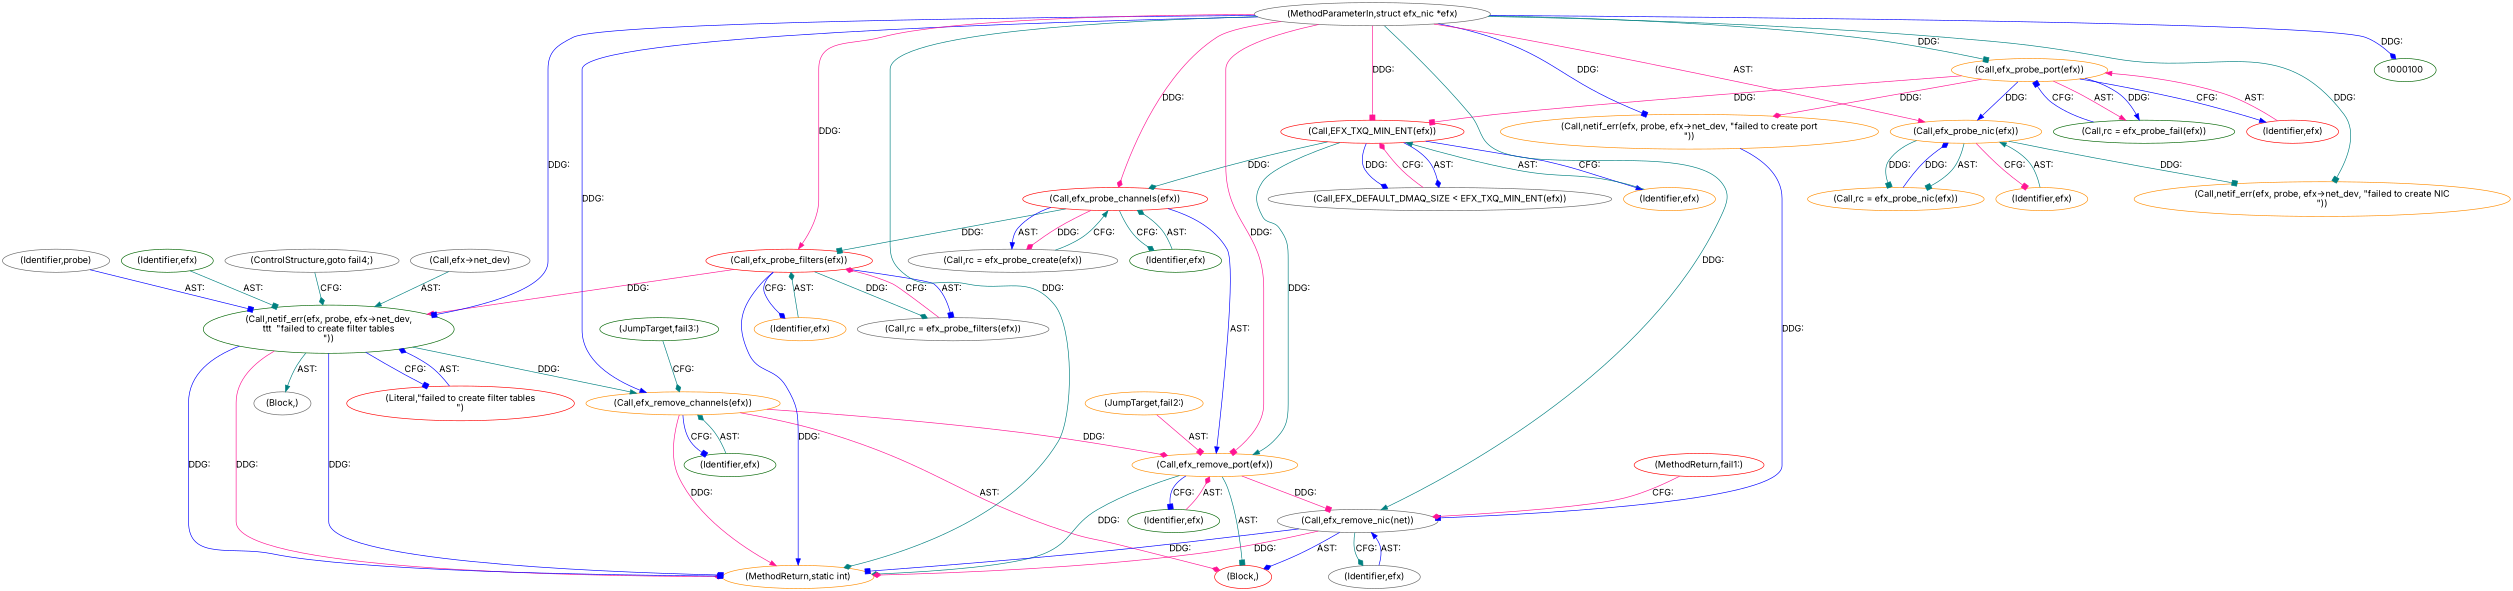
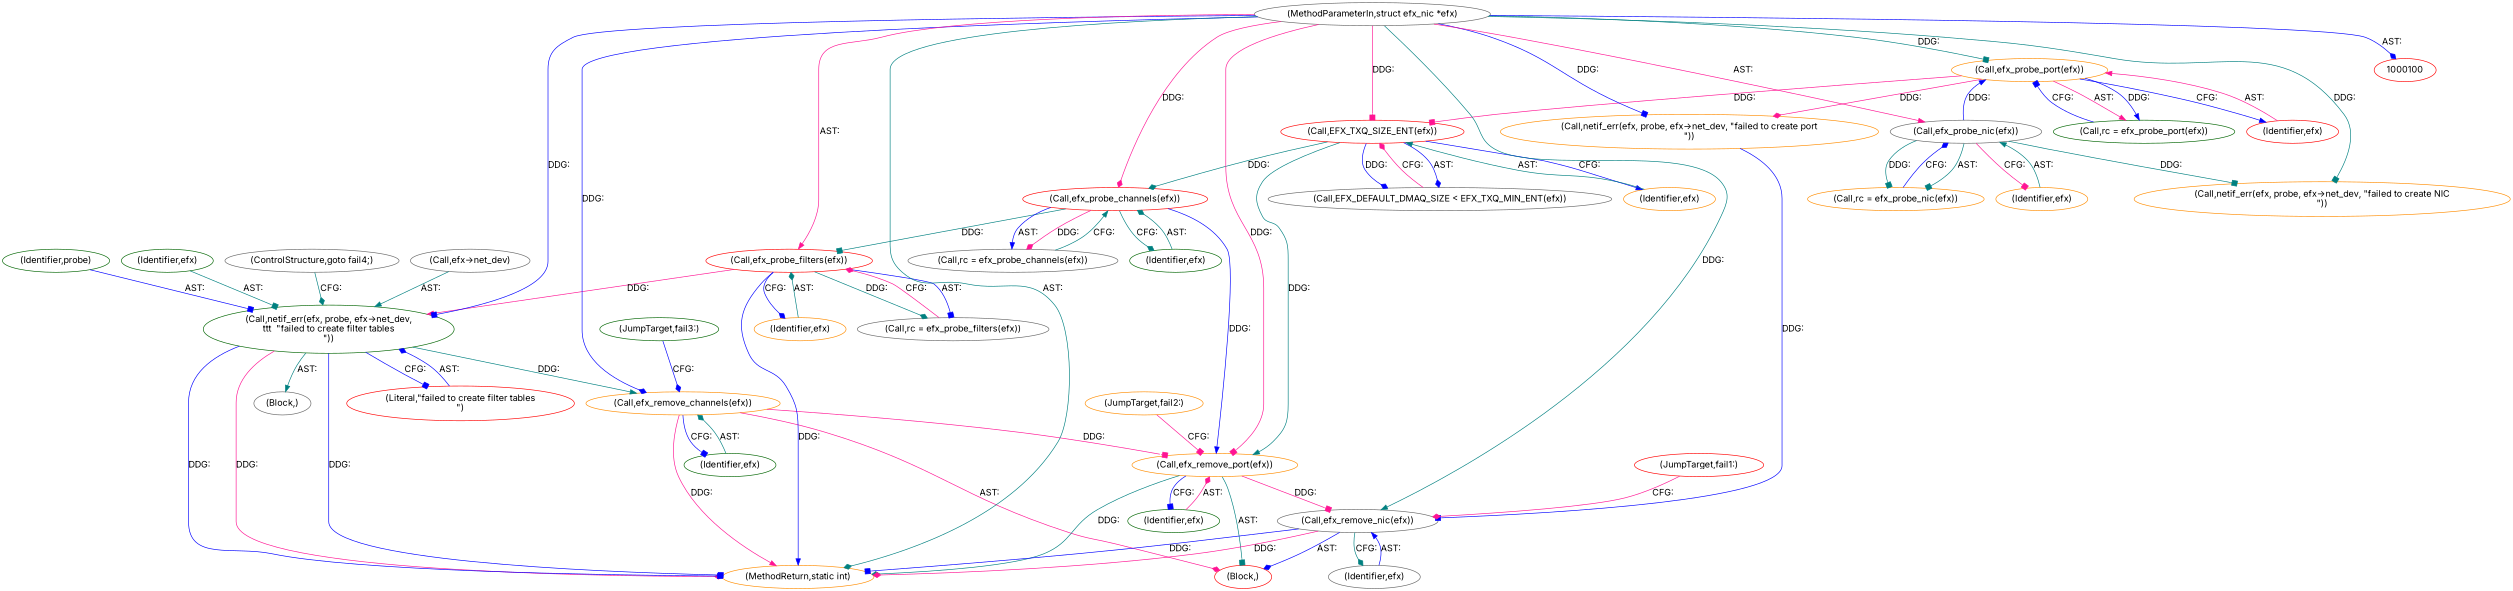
edge "(MethodParameterIn,struct efx_nic *efx)" -> "(Call,efx_remove_channels(efx))": arrowhead normal -> diamond
edge "(MethodParameterIn,struct efx_nic *efx)" -> "1000100": label "DDG: " -> "AST: "
node "1000100": color darkgreen -> red
edge "(Call,efx_probe_port(efx))" -> "(Call,efx_probe_nic(efx))": reversed
edge "(MethodParameterIn,struct efx_nic *efx)" -> "(Call,efx_probe_filters(efx))": label "DDG: " -> "AST: "
node "(Call,EFX_TXQ_MIN_ENT(efx))": label "(Call,EFX_TXQ_MIN_ENT(efx))" -> "(Call,EFX_TXQ_SIZE_ENT(efx))"
node "(Call,efx_probe_nic(efx))": color darkorange -> gray40
node "(Call,rc = efx_probe_fail(efx))": label "(Call,rc = efx_probe_fail(efx))" -> "(Call,rc = efx_probe_port(efx))"
edge "(Call,rc = efx_probe_nic(efx))" -> "(Call,efx_probe_nic(efx))": label "DDG: " -> "CFG: "
node "(Identifier,probe)": color gray40 -> darkgreen
node "(Call,rc = efx_probe_create(efx))": label "(Call,rc = efx_probe_create(efx))" -> "(Call,rc = efx_probe_channels(efx))"
edge "(MethodParameterIn,struct efx_nic *efx)" -> "(MethodReturn,static int)": label "DDG: " -> "AST: "
edge "(Call,efx_probe_channels(efx))" -> "(Call,efx_remove_port(efx))": label "AST: " -> "DDG: "
edge "(JumpTarget,fail3:)" -> "(Call,efx_remove_channels(efx))": color teal -> blue
edge "(Call,efx_remove_channels(efx))" -> "(Call,efx_remove_port(efx))": arrowhead diamond -> box
edge "(JumpTarget,fail2:)" -> "(Call,efx_remove_port(efx))": label "AST: " -> "CFG: "
node "(MethodReturn,fail1:)": label "(MethodReturn,fail1:)" -> "(JumpTarget,fail1:)"
node "(Call,efx_remove_nic(net))": label "(Call,efx_remove_nic(net))" -> "(Call,efx_remove_nic(efx))"
